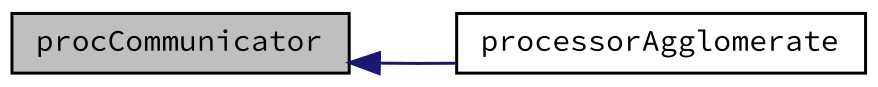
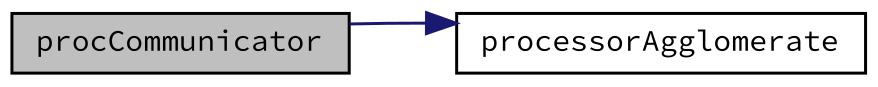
edge "processorAgglomerate" -> "procCommunicator": reversed
